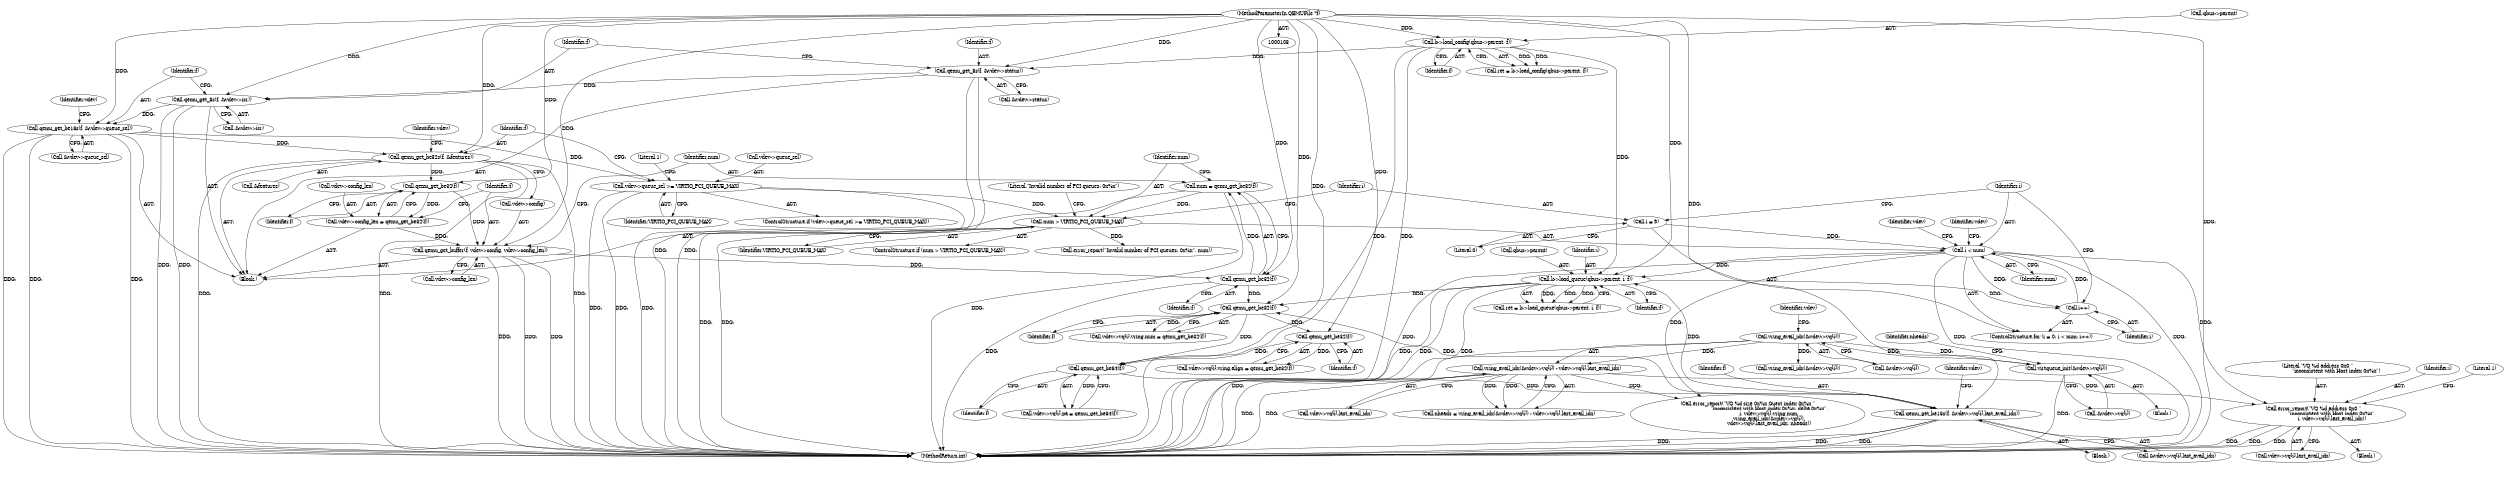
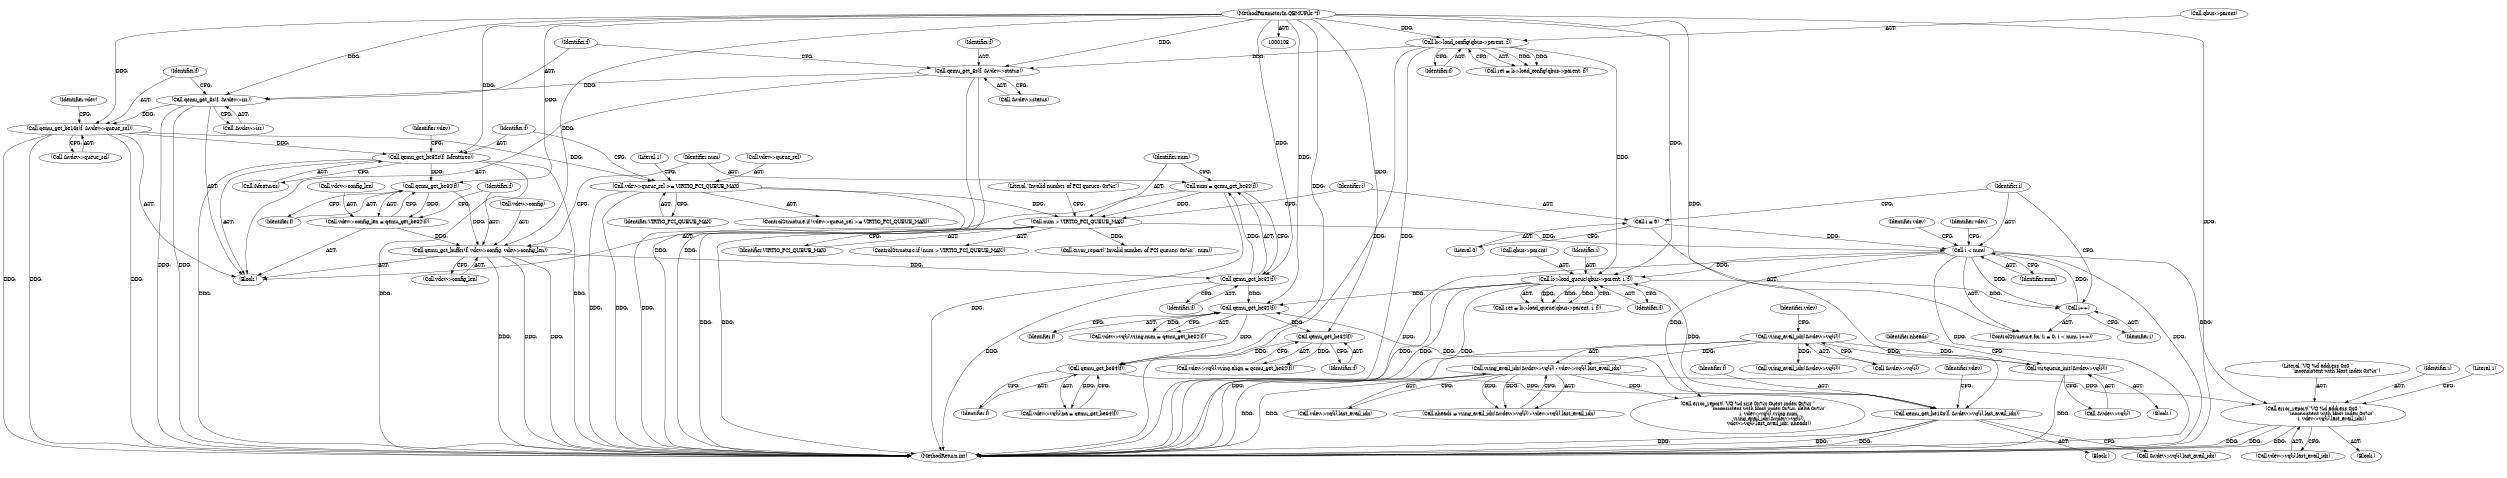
edge "(Call,qemu_get_be32s(f, &features))" -> "(Call,vdev->config)": now "(Call,qemu_get_be32s(f, &features))" -> "(Call,&features)"
edge "(Call,num > VIRTIO_PCI_QUEUE_MAX)" -> "(Call,i < num)": label "AST: " -> "DDG: "
edge "(Call,&vdev->vq[i].last_avail_idx)" -> "(Call,qemu_get_be16s(f, &vdev->vq[i].last_avail_idx))": removed, label "AST:"
